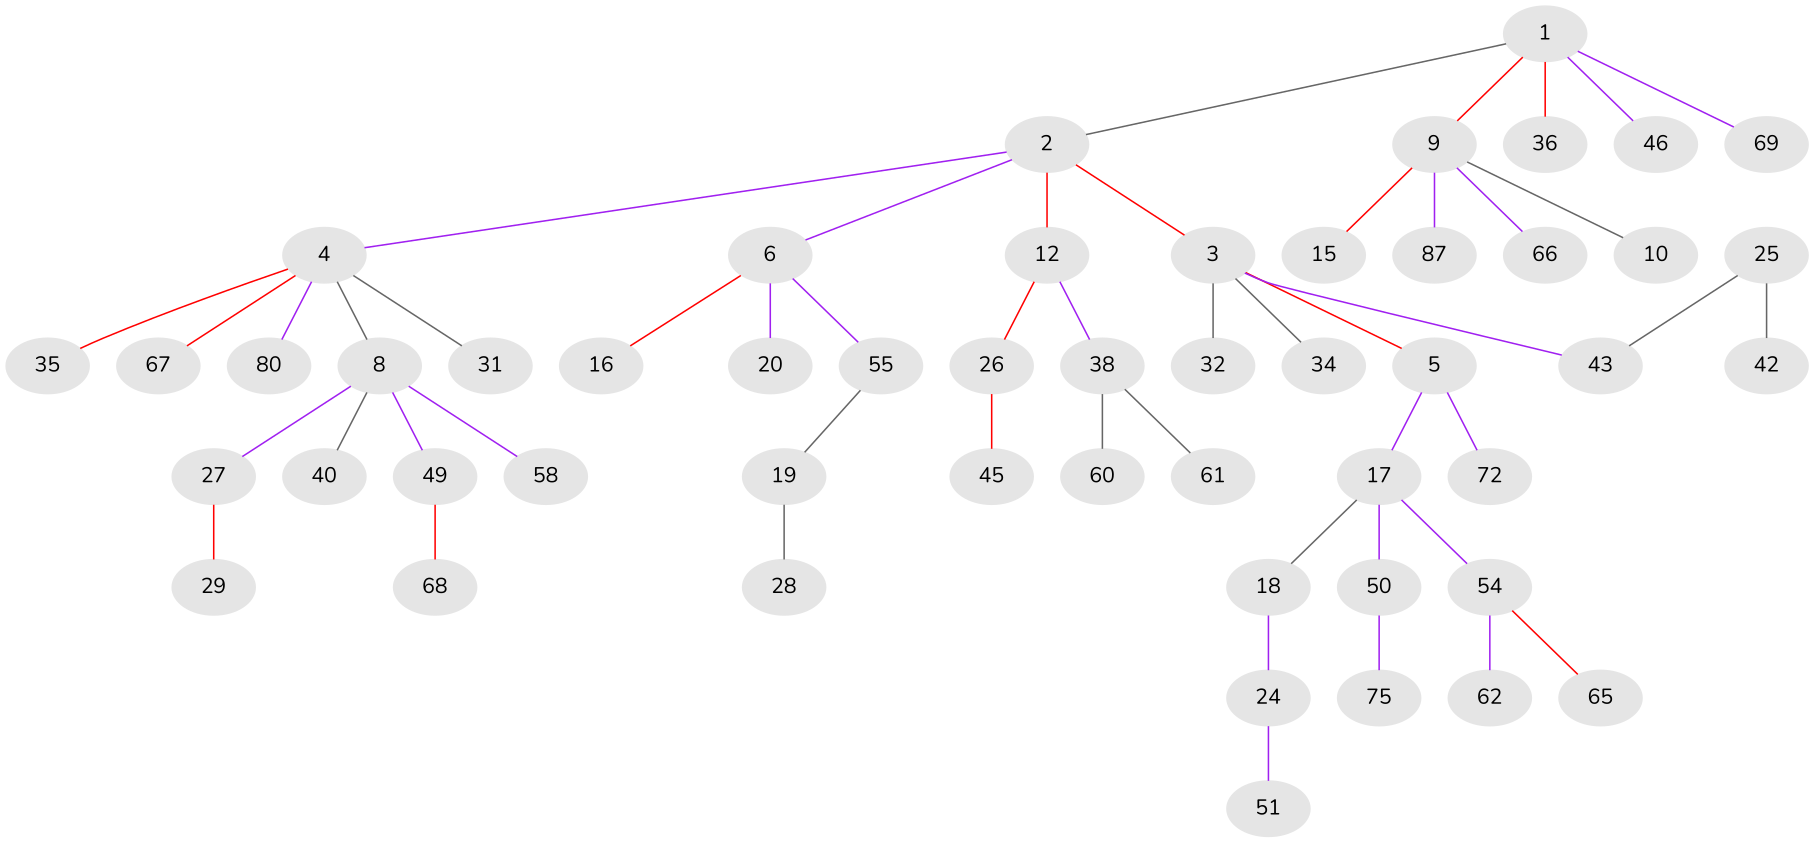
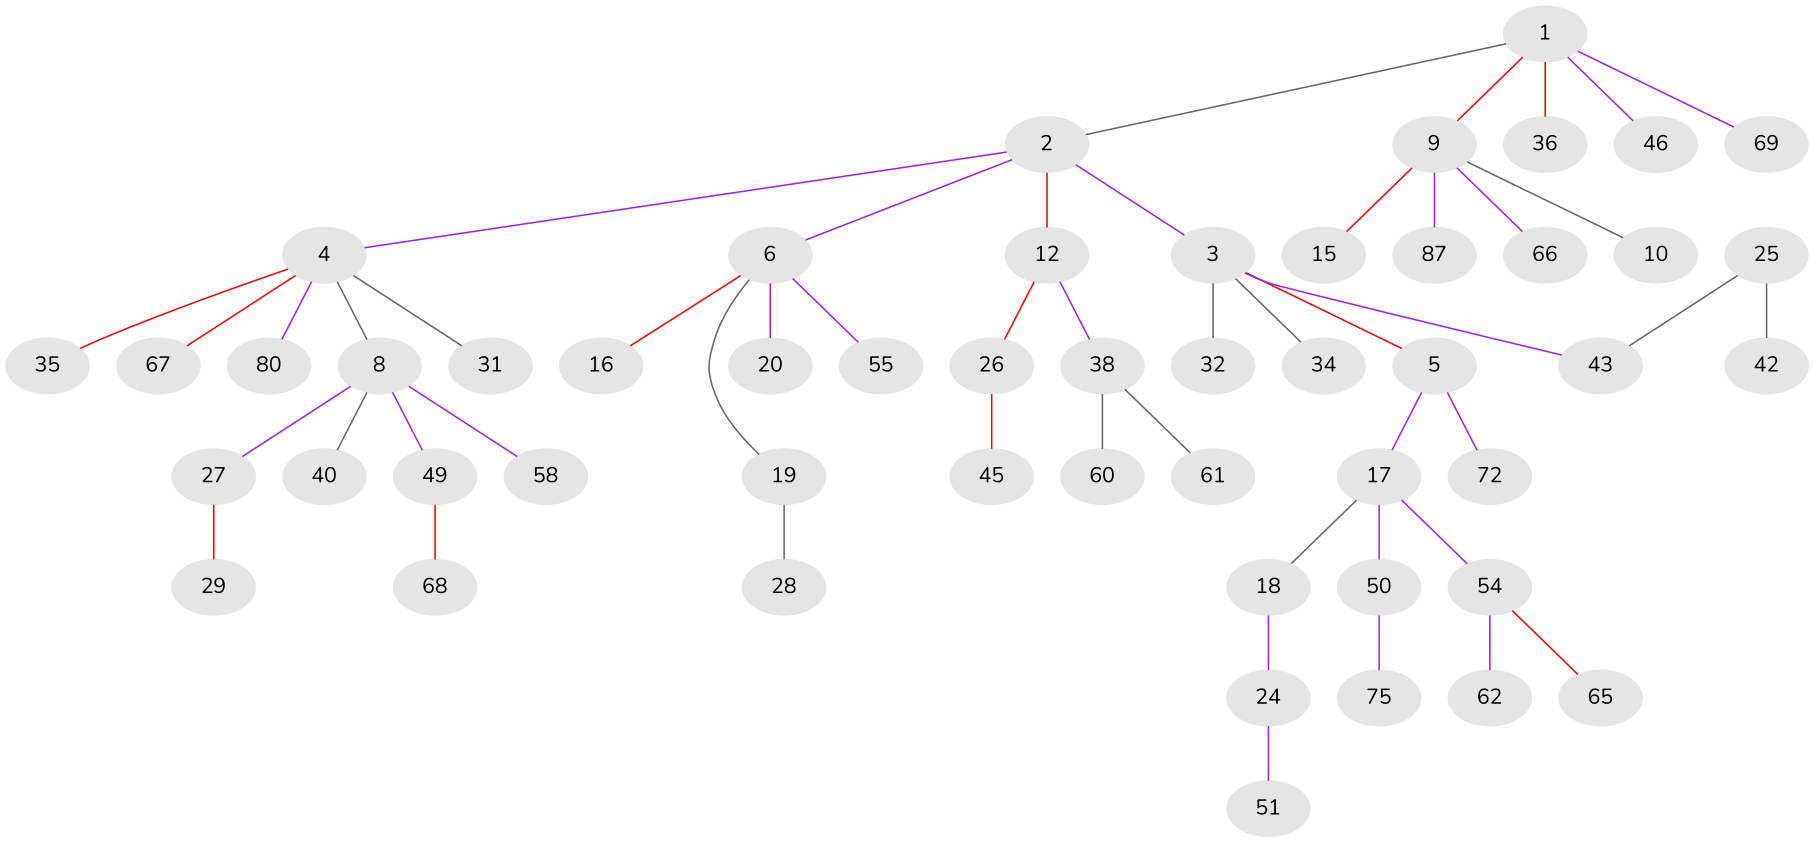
edge "2" -- "3": color red -> purple
edge "55" -- "19": now "6" -- "19"
